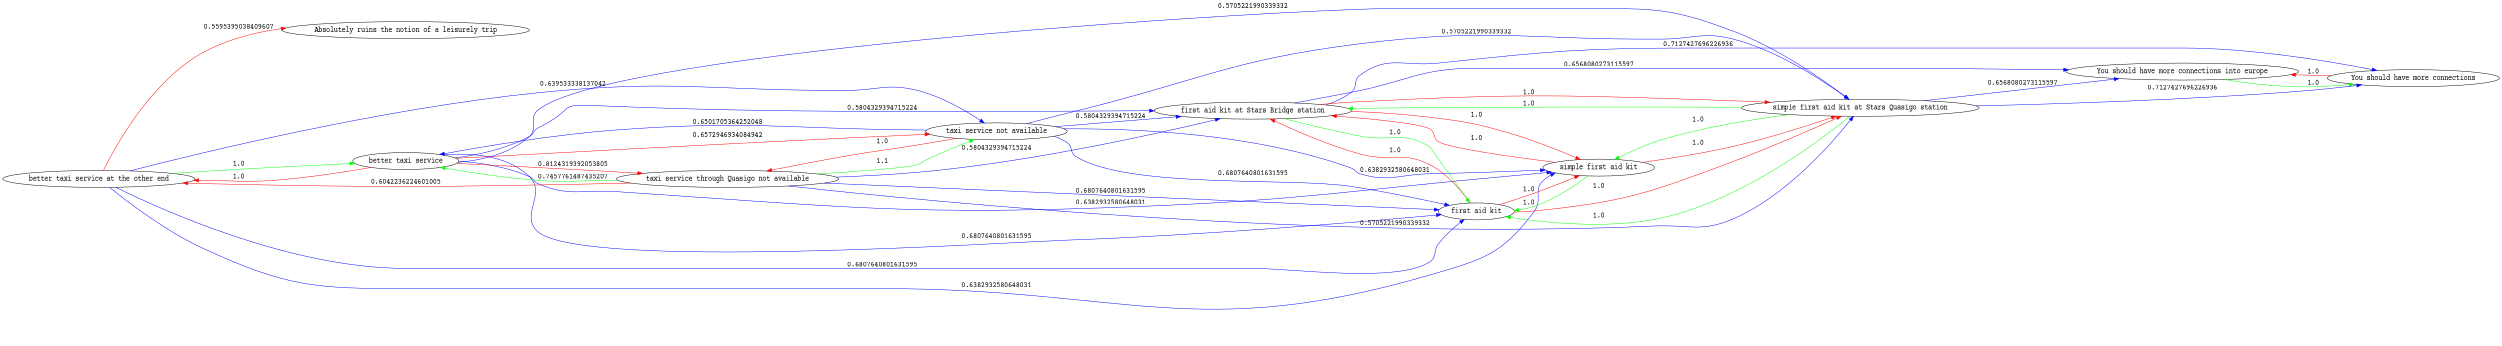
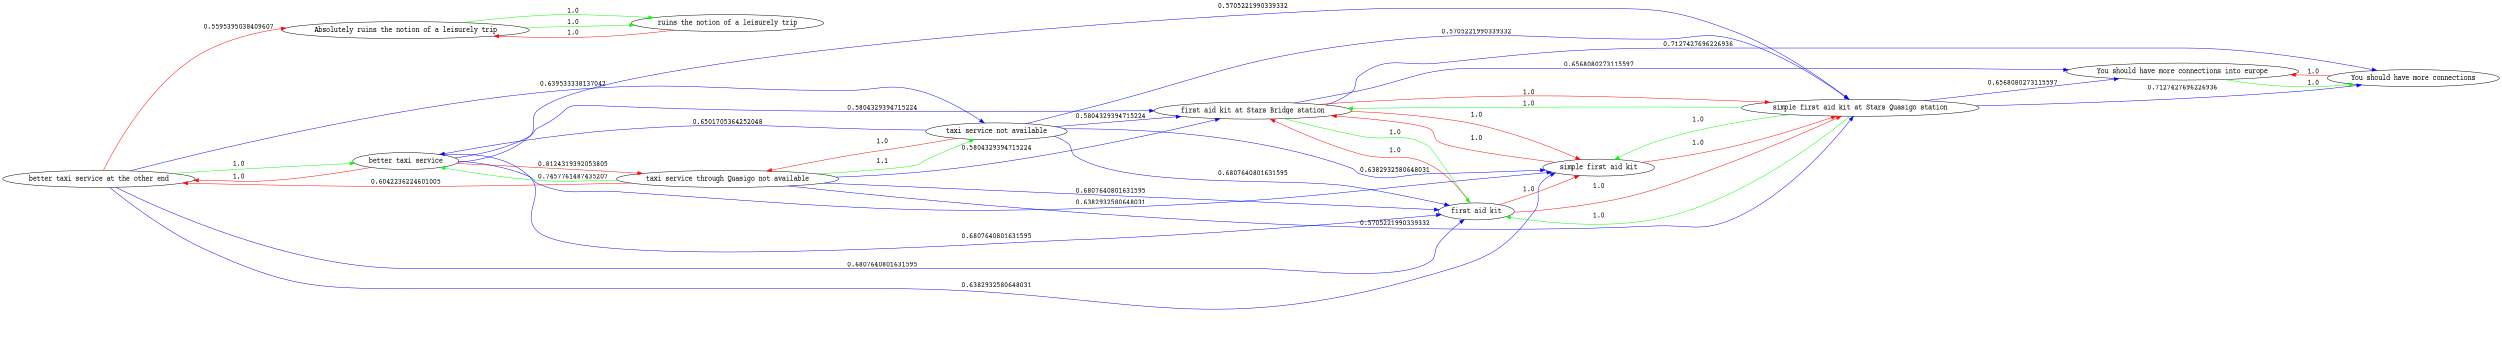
node "ruins the notion of a leisurely trip": added
edge "better taxi service" -> "taxi service not available": removed, label "0.6572946934084942"
edge "simple first aid kit" -> "first aid kit": removed, label "1.0"
